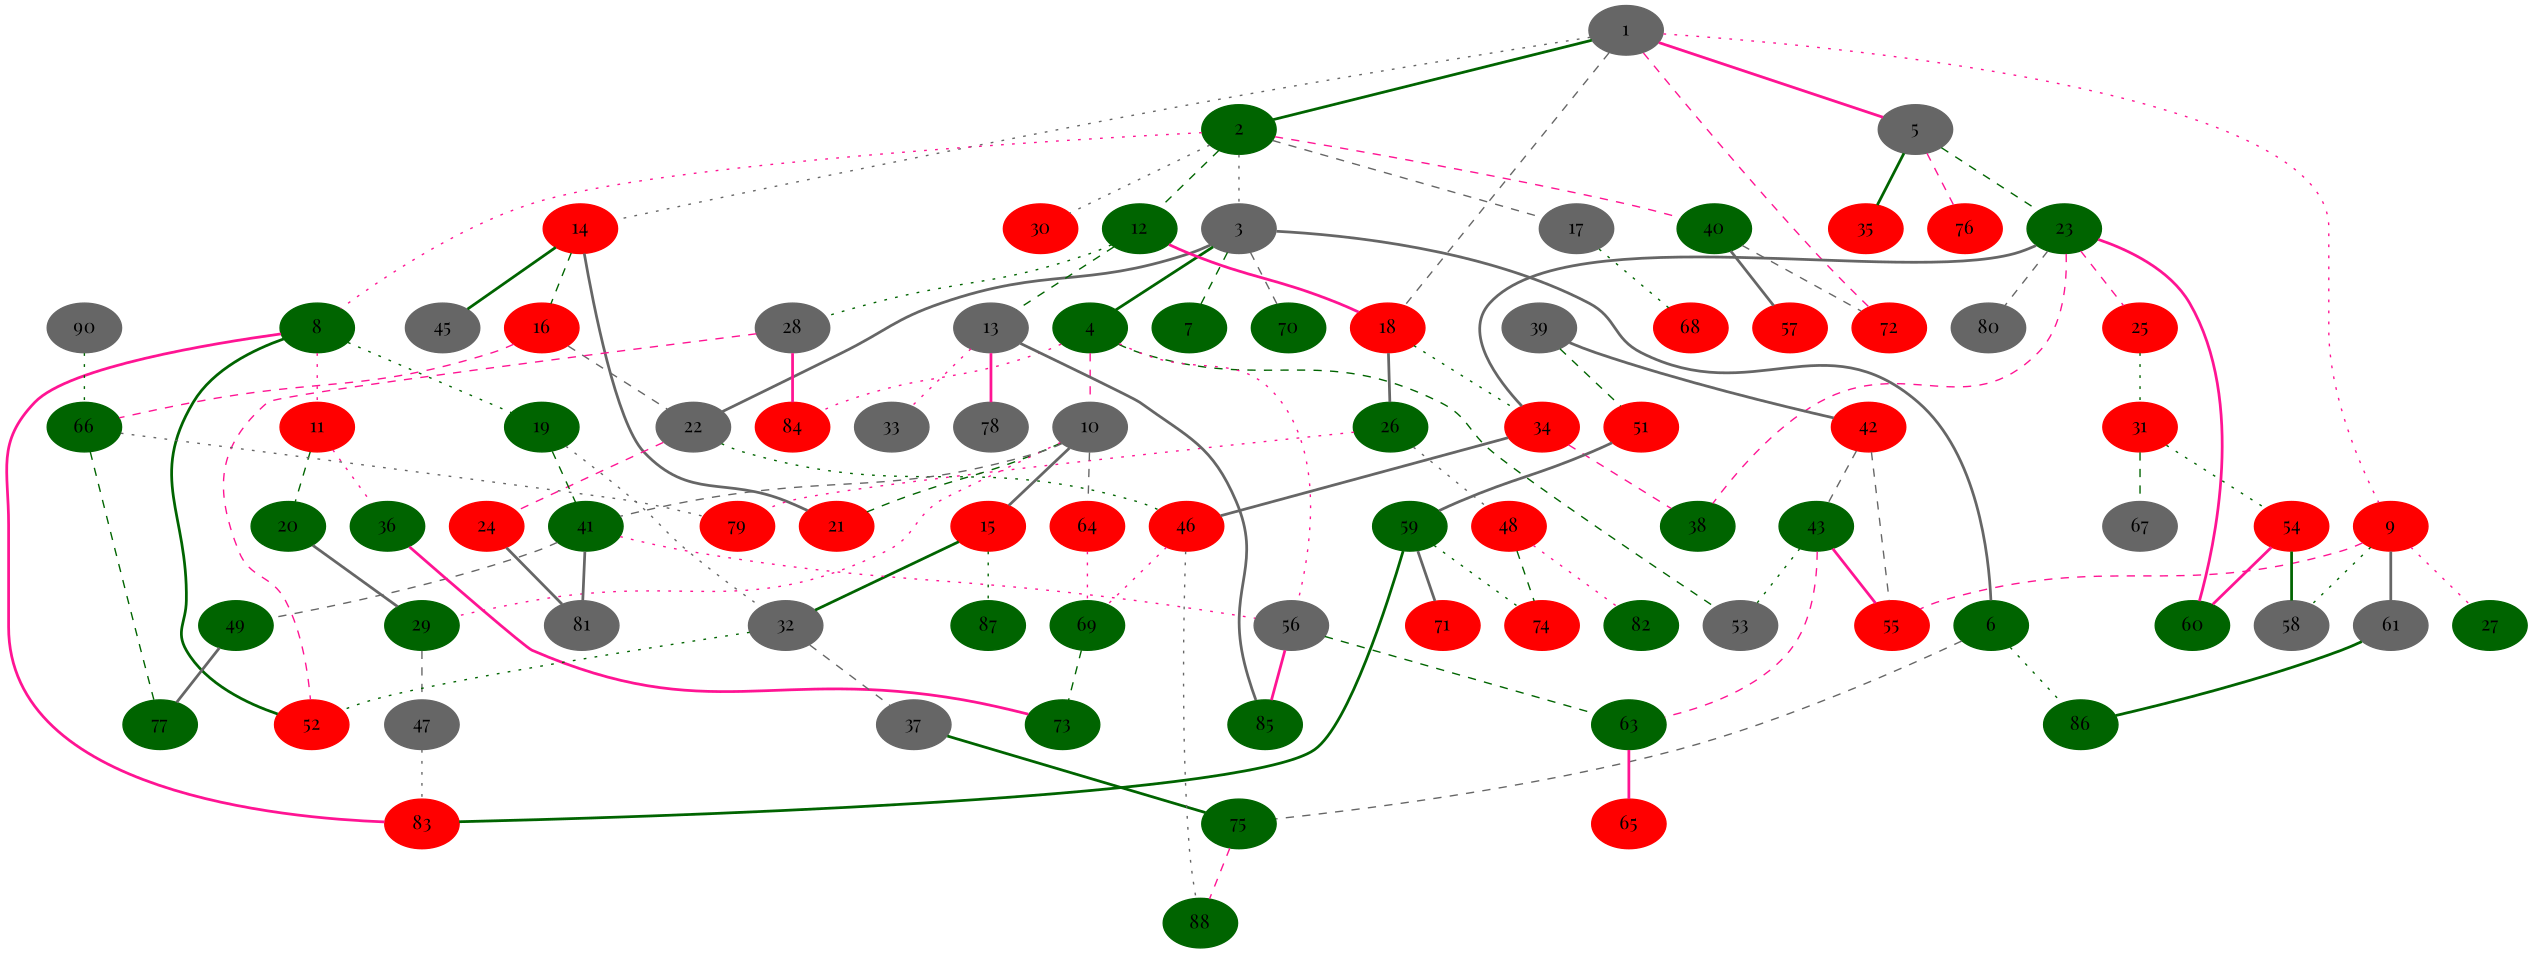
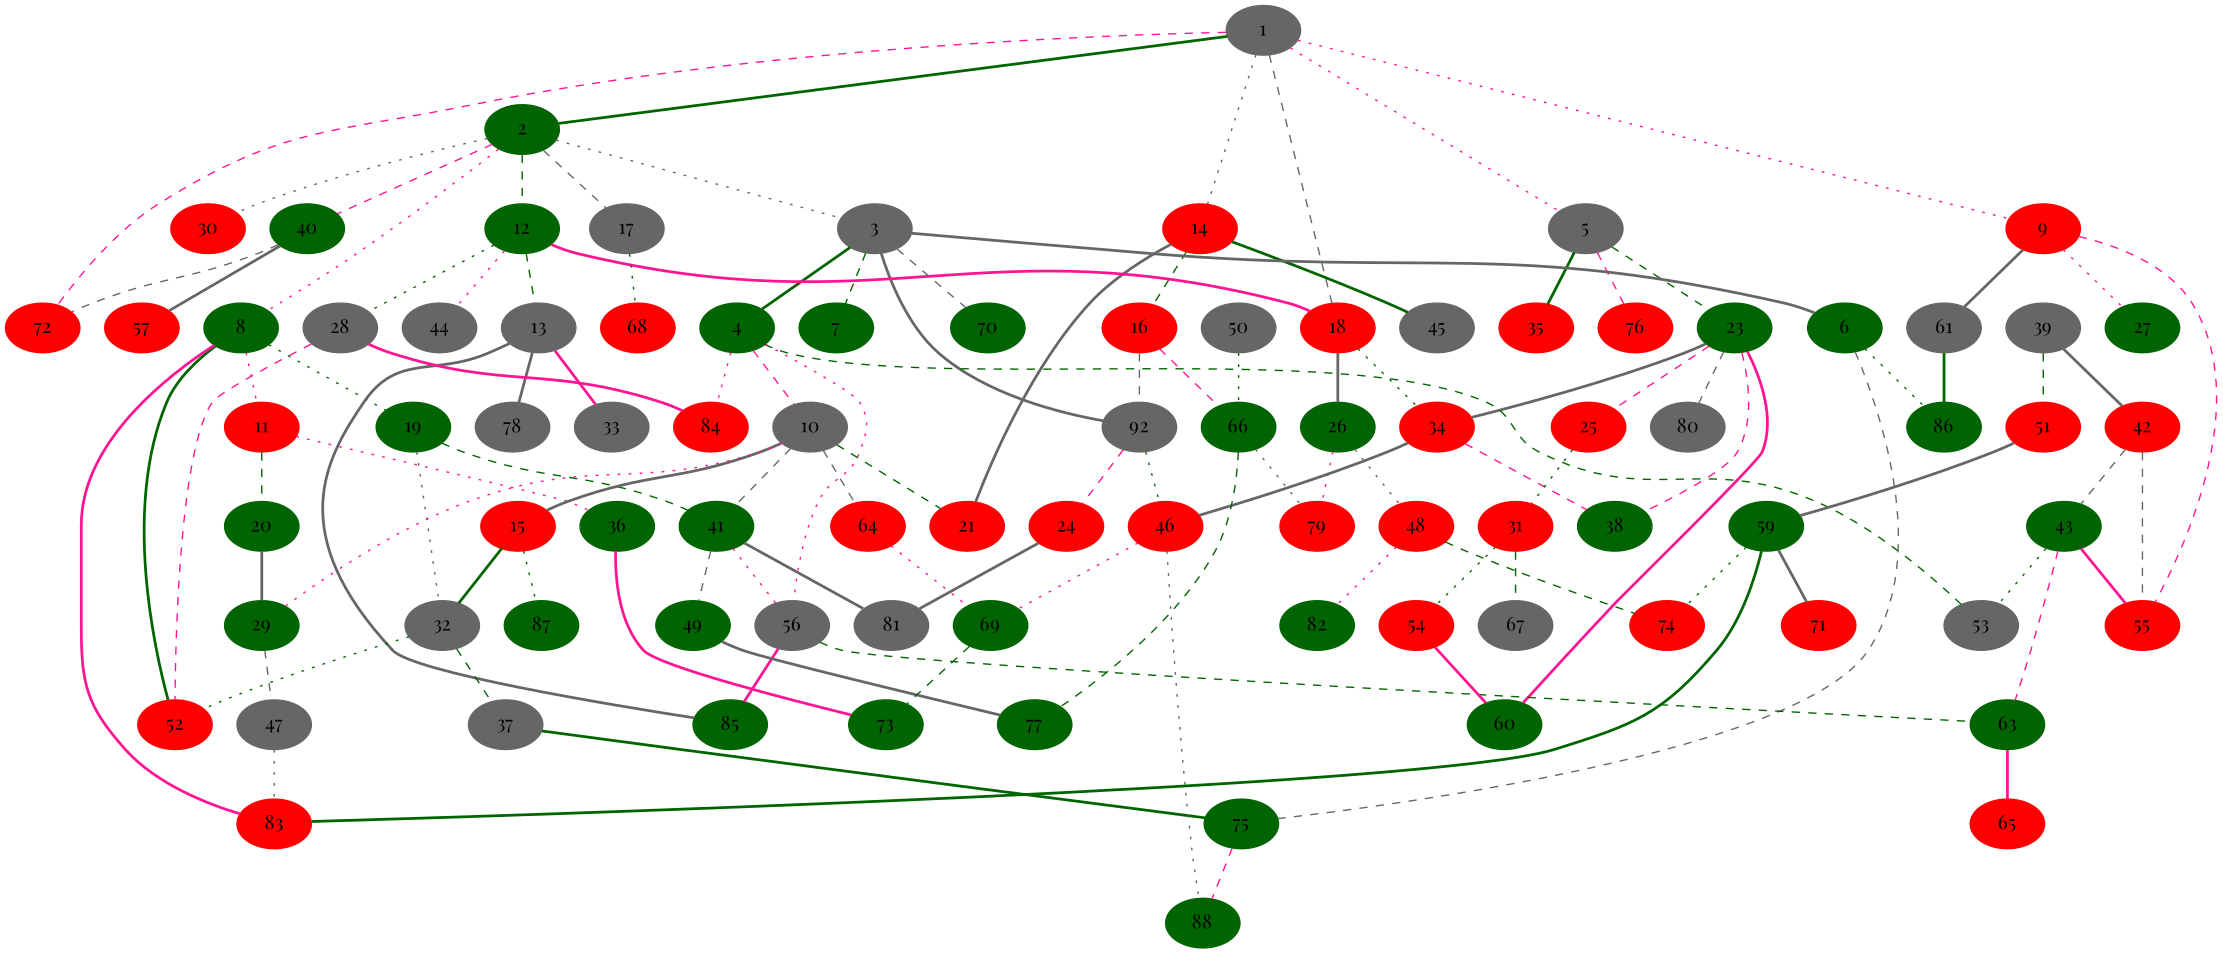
edge "1" -- "5": style bold -> dotted
node "90": label "90" -> "50"
node "44": added
edge "13" -- "33": style dotted -> bold
edge "13" -- "78": color deeppink -> gray40
node "22": label "22" -> "92"
node "58": removed
edge "32" -- "37": color gray40 -> darkgreen
